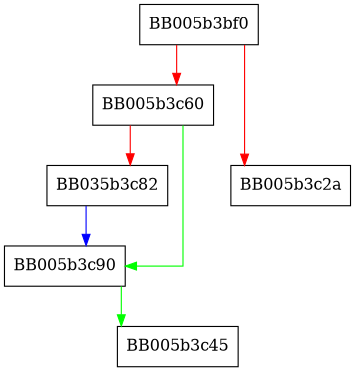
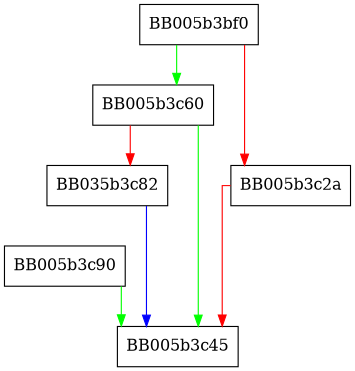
edge "BB005b3bf0" -> "BB005b3c60": color red -> green
edge "BB005b3c60" -> "BB005b3c90": now "BB005b3c60" -> "BB005b3c45"
edge "BB035b3c82" -> "BB005b3c90": now "BB035b3c82" -> "BB005b3c45"
edge "BB005b3c2a" -> "BB005b3c45": added
